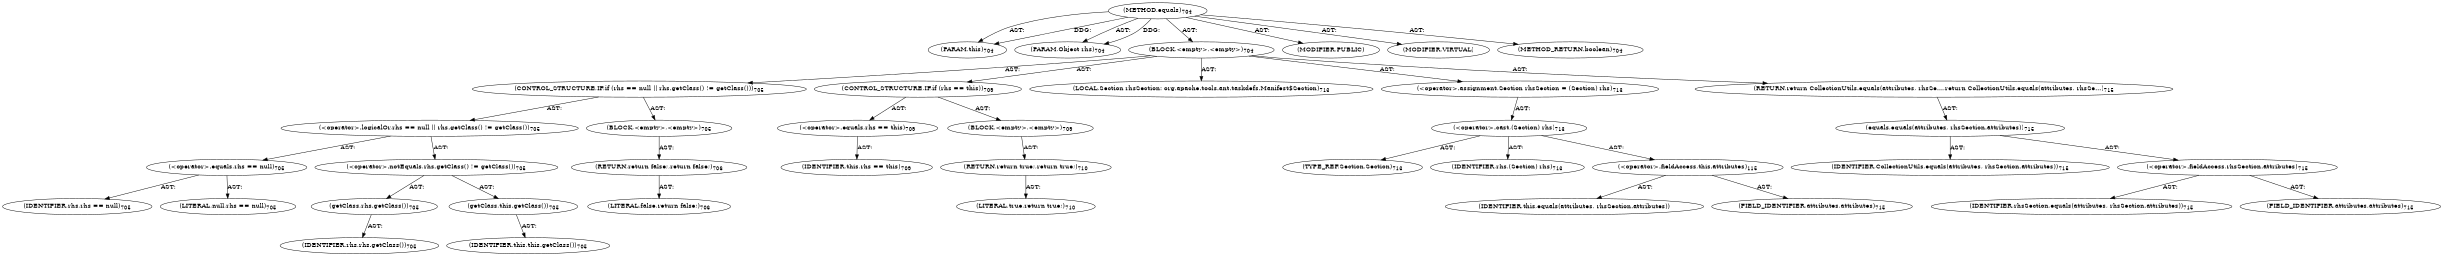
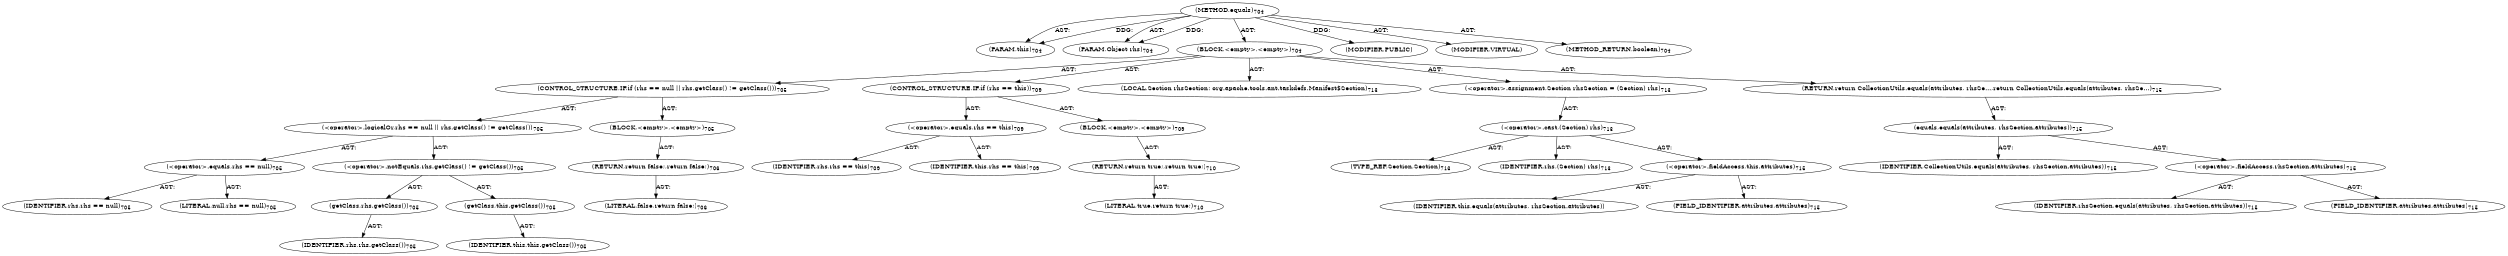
edge "(METHOD,equals)" -> "(MODIFIER,PUBLIC)": label "AST: " -> "DDG: "
node "(IDENTIFIER,rhs,rhs == this)": added
node "(<operator>.fieldAccess,this.attributes)": text "115" -> "715"
